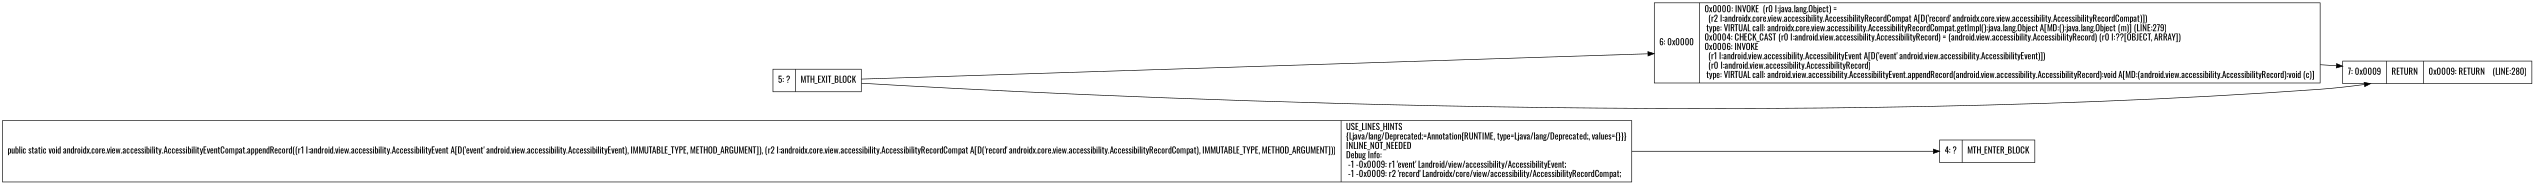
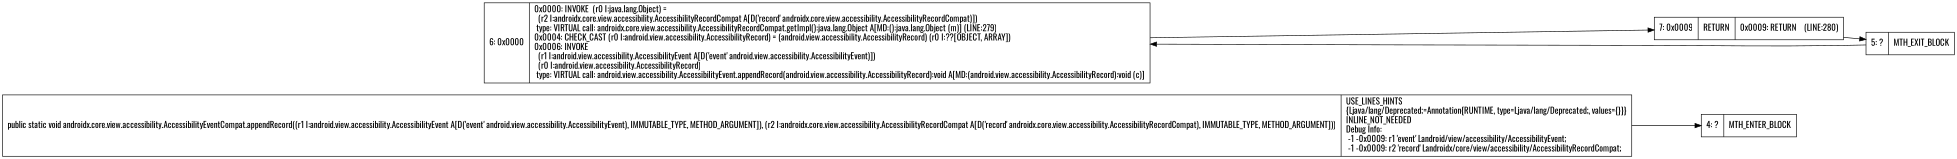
edge "5: ?" -> "7: 0x0009": reversed
